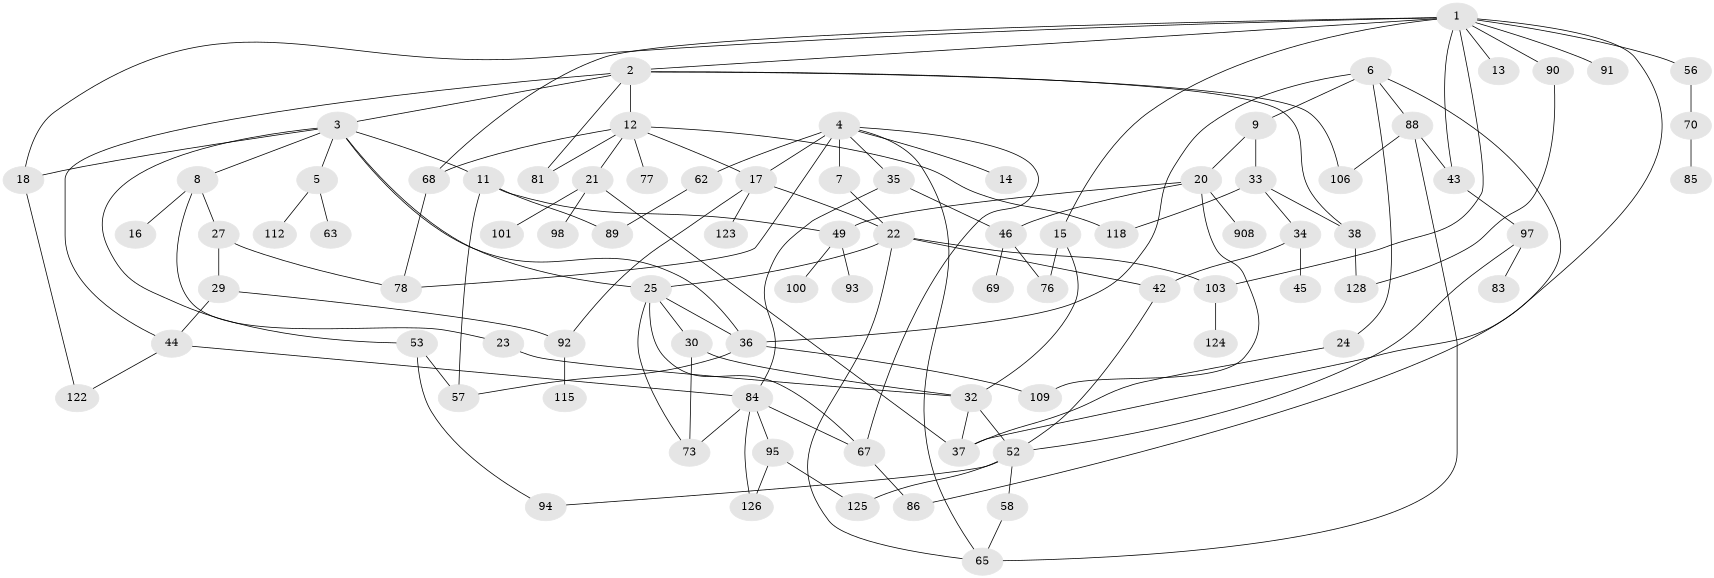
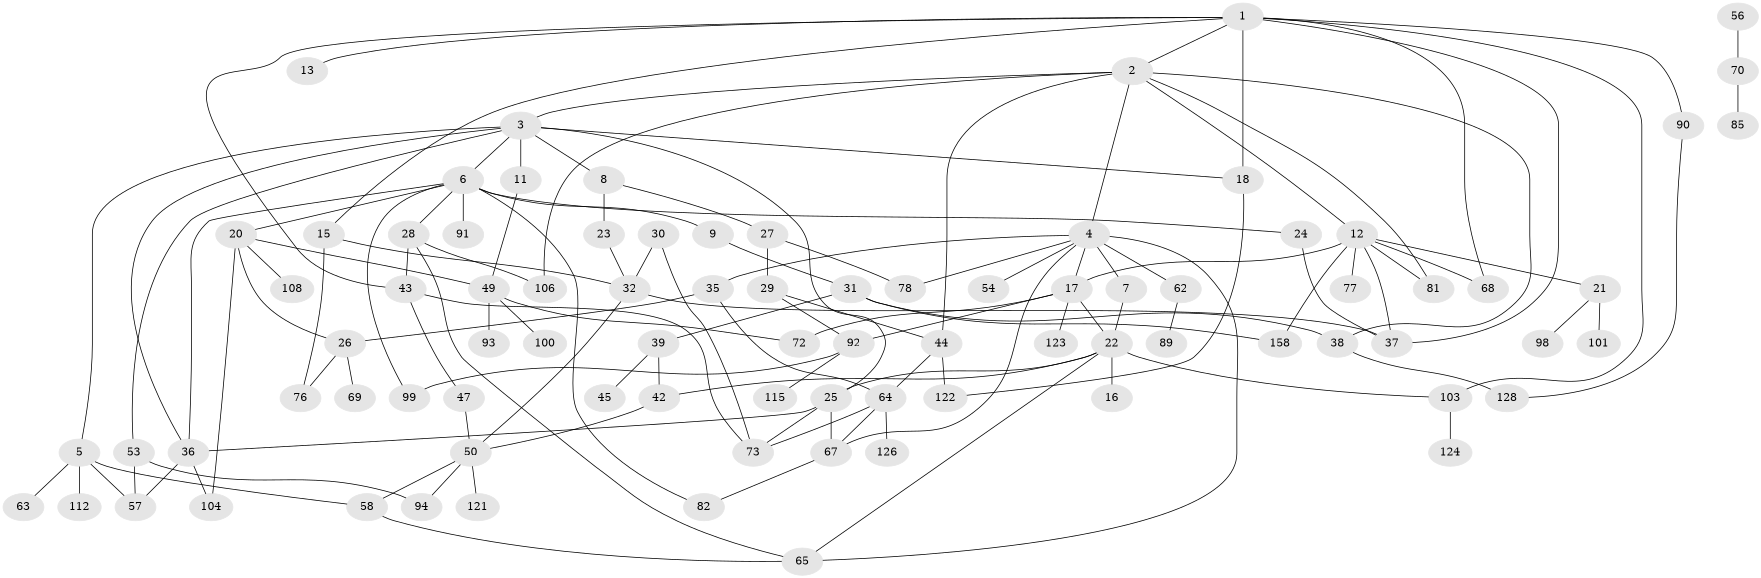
edge "1" -- "56": removed
edge "1" -- "91": now "6" -- "91"
node "88": label "88" -> "28"
edge "3" -- "6": added
edge "2" -- "4": added
edge "9" -- "20": now "6" -- "20"
node "14": label "14" -> "54"
node "33": label "33" -> "31"
edge "8" -- "16": now "22" -- "16"
edge "11" -- "89": removed
edge "68" -- "78": removed
node "46": label "46" -> "26"
node "118": label "118" -> "158"
node "908": label "908" -> "108"
node "34": label "34" -> "39"
node "97": label "97" -> "47"
node "83": removed
edge "11" -- "57": now "5" -- "57"
edge "43" -- "73": added
edge "25" -- "30": removed
edge "21" -- "37": now "12" -- "37"
node "72": added
node "99": added
node "84": label "84" -> "64"
node "109": label "109" -> "104"
node "95": removed
node "52": label "52" -> "50"
edge "5" -- "58": added
node "125": label "125" -> "121"
node "86": label "86" -> "82"
